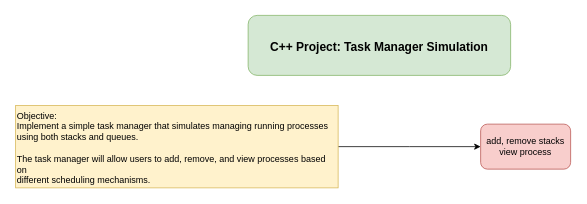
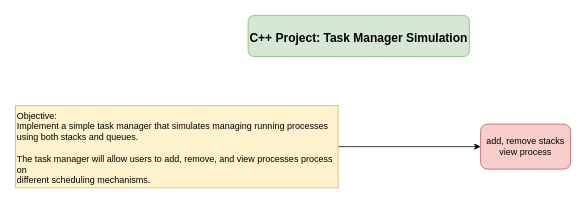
node "C++ Project: Task Manager Simulation": size 263x60 -> 221x41
node "Objective: Implement a simple task manager that simulates managing running processes using both stacks and queues. The task manager will allow users to add, remove, and view processes based on different scheduling mechanisms.": label "Objective: Implement a simple task manager that simulates managing running processes using both stacks and queues. The task manager will allow users to add, remove, and view processes based on different scheduling mechanisms." -> "Objective: Implement a simple task manager that simulates managing running processes using both stacks and queues. The task manager will allow users to add, remove, and view processes process on different scheduling mechanisms."
